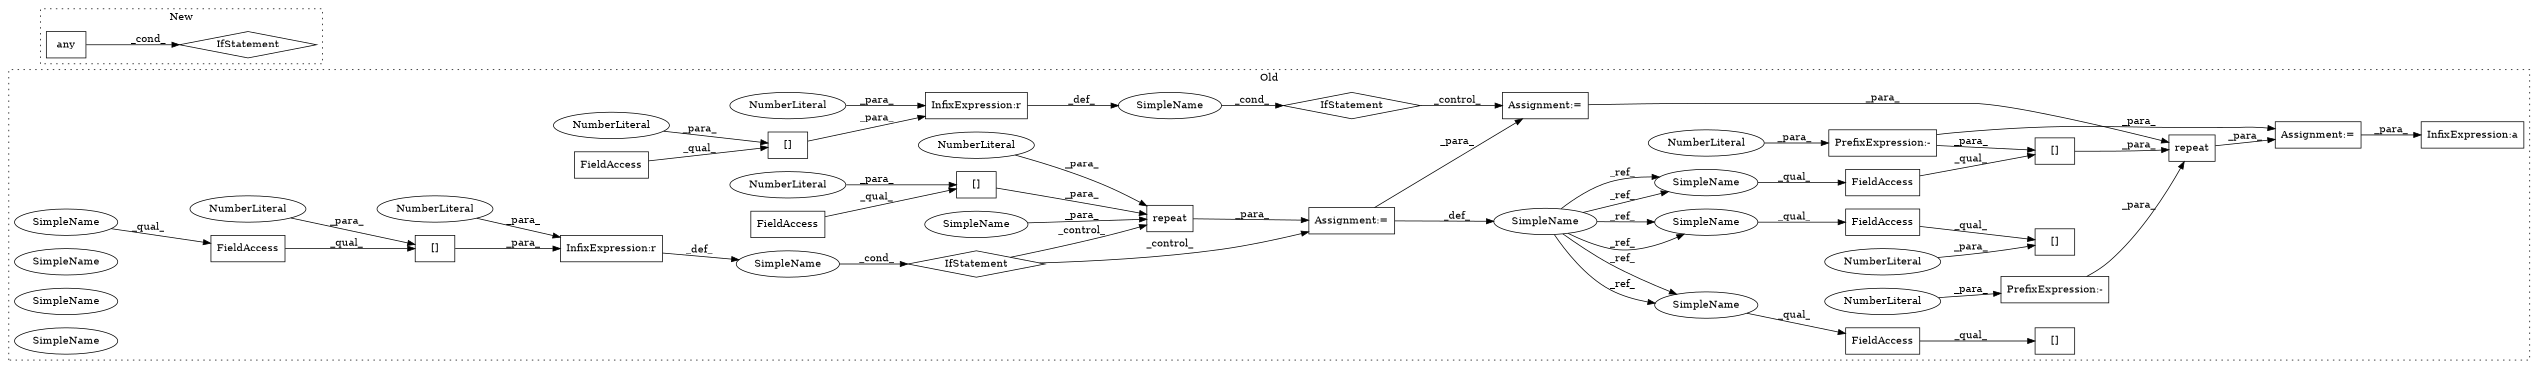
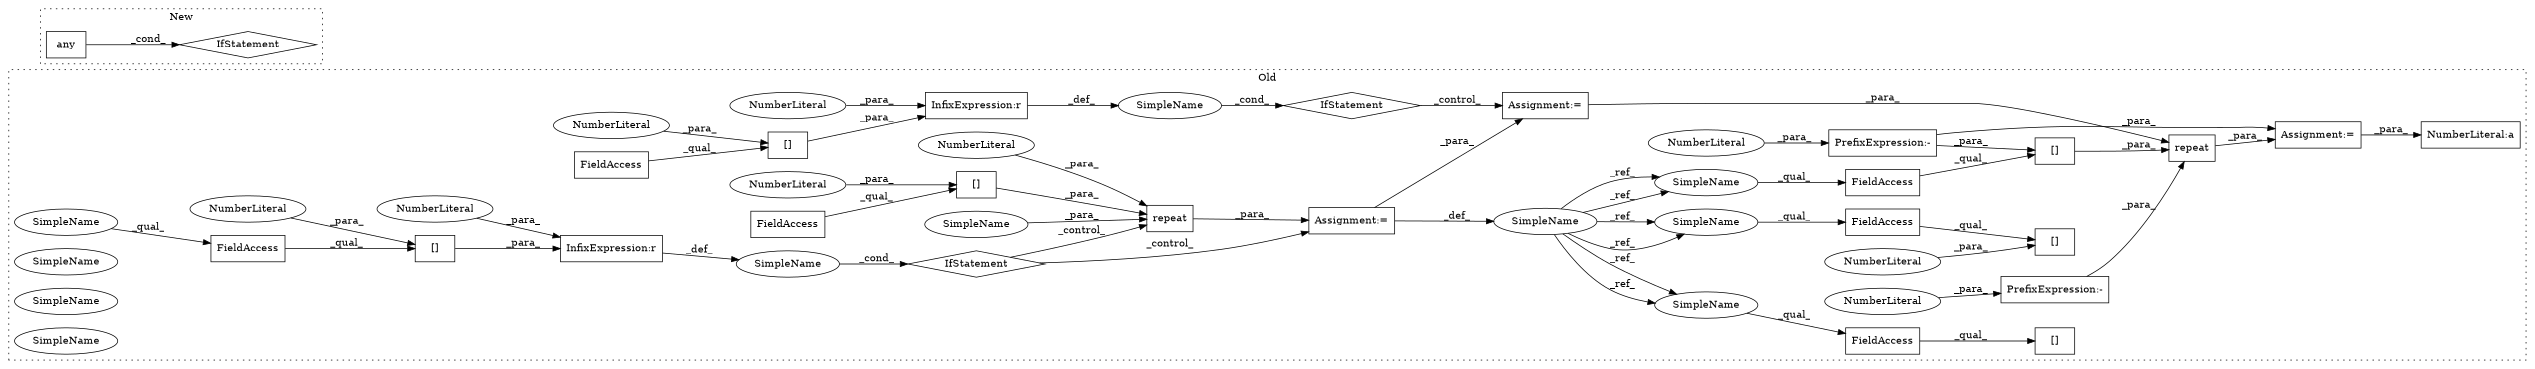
node "InfixExpression:a": label "InfixExpression:a" -> "NumberLiteral:a"
